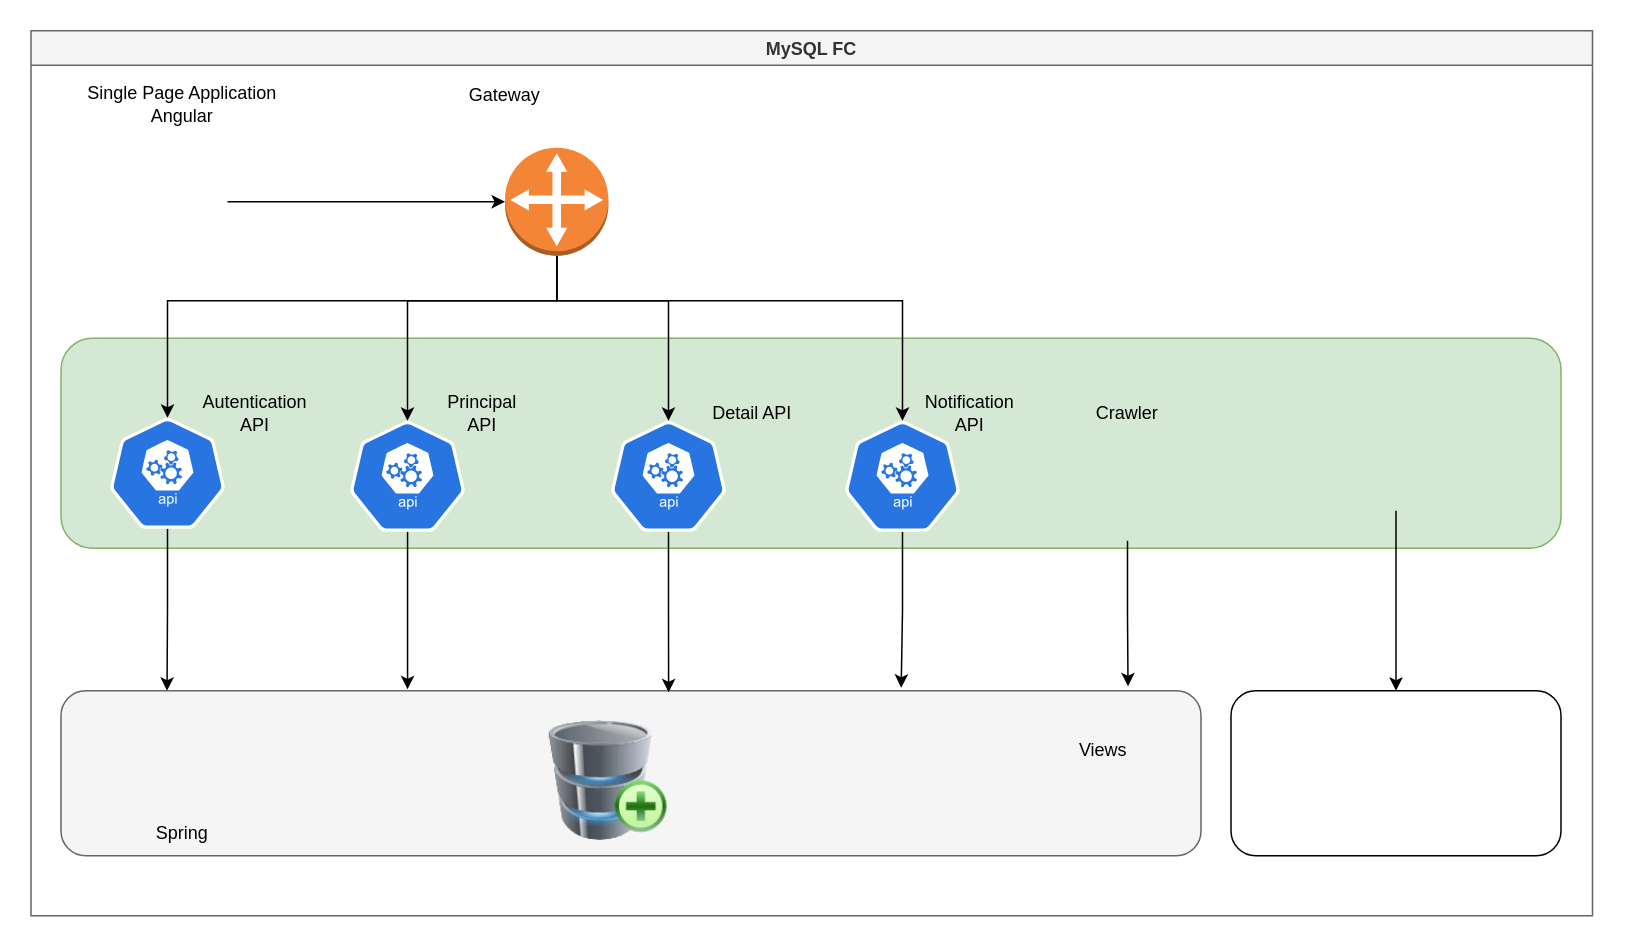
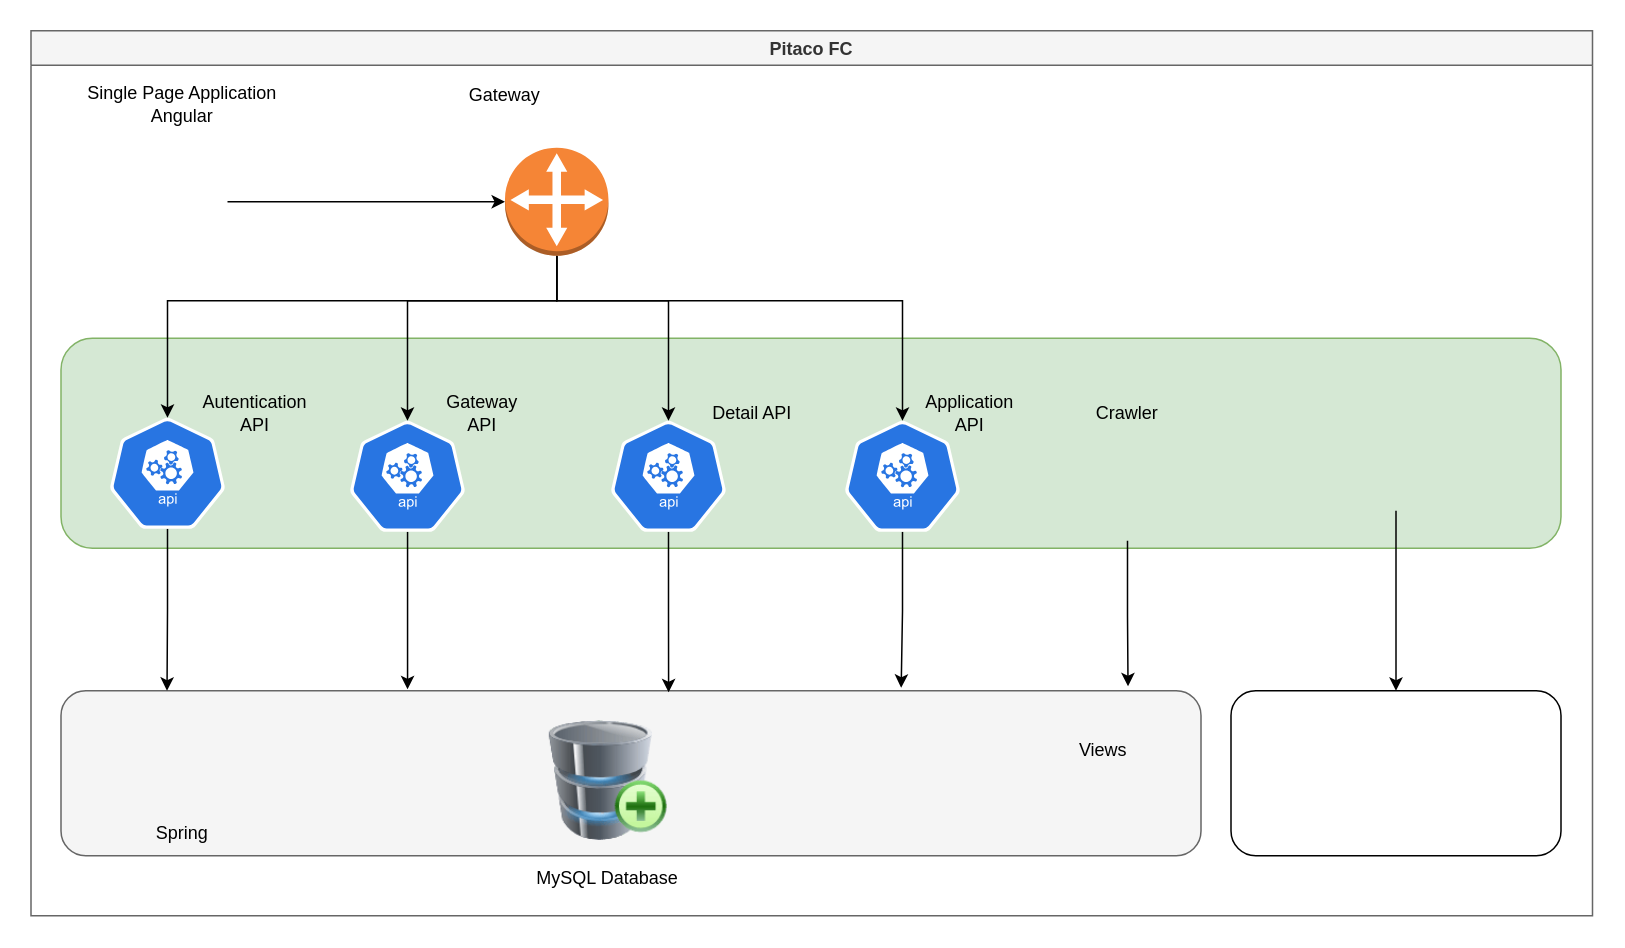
node "MySQL FC": label "MySQL FC" -> "Pitaco FC"
node "Principal API": label "Principal API" -> "Gateway API"
node "Notification API": label "Notification API" -> "Application API"
node "MySQL Database": added
